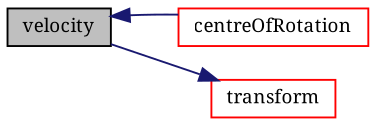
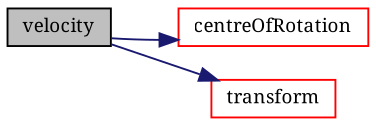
edge "centreOfRotation" -> "velocity": reversed
